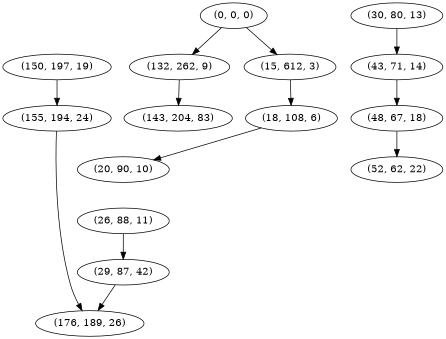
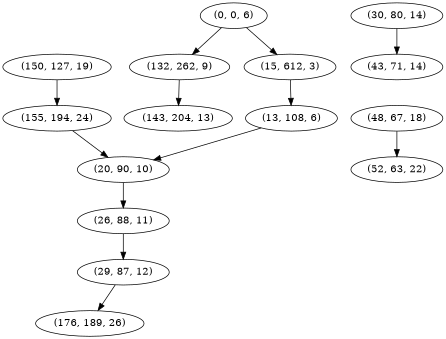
node "(0, 0, 0)": label "(0, 0, 0)" -> "(0, 0, 6)"
node "(30, 80, 13)": label "(30, 80, 13)" -> "(30, 80, 14)"
node "(150, 197, 19)": label "(150, 197, 19)" -> "(150, 127, 19)"
edge "(43, 71, 14)" -> "(48, 67, 18)": removed
node "(143, 204, 83)": label "(143, 204, 83)" -> "(143, 204, 13)"
node "(18, 108, 6)": label "(18, 108, 6)" -> "(13, 108, 6)"
node "(52, 62, 22)": label "(52, 62, 22)" -> "(52, 63, 22)"
edge "(20, 90, 10)" -> "(26, 88, 11)": added
edge "(155, 194, 24)" -> "(176, 189, 26)": now "(155, 194, 24)" -> "(20, 90, 10)"
node "(29, 87, 42)": label "(29, 87, 42)" -> "(29, 87, 12)"
